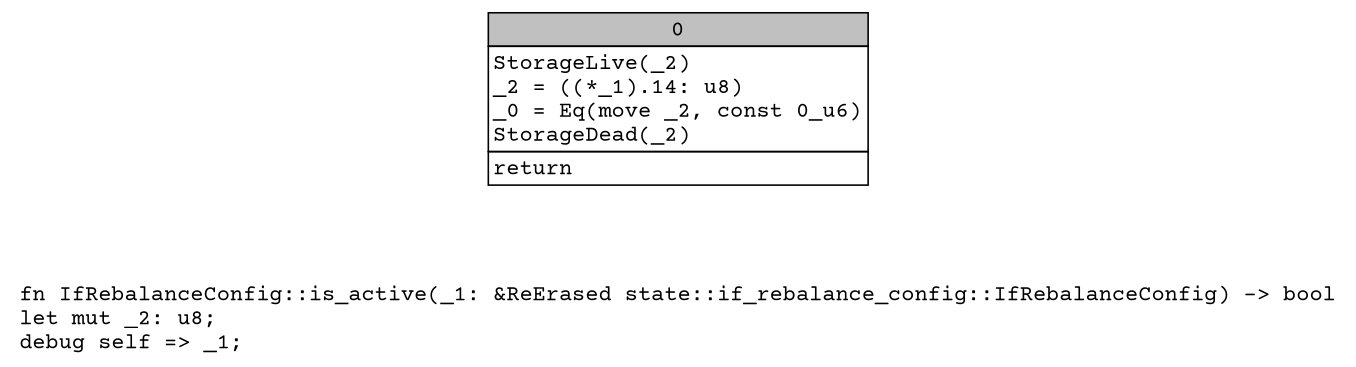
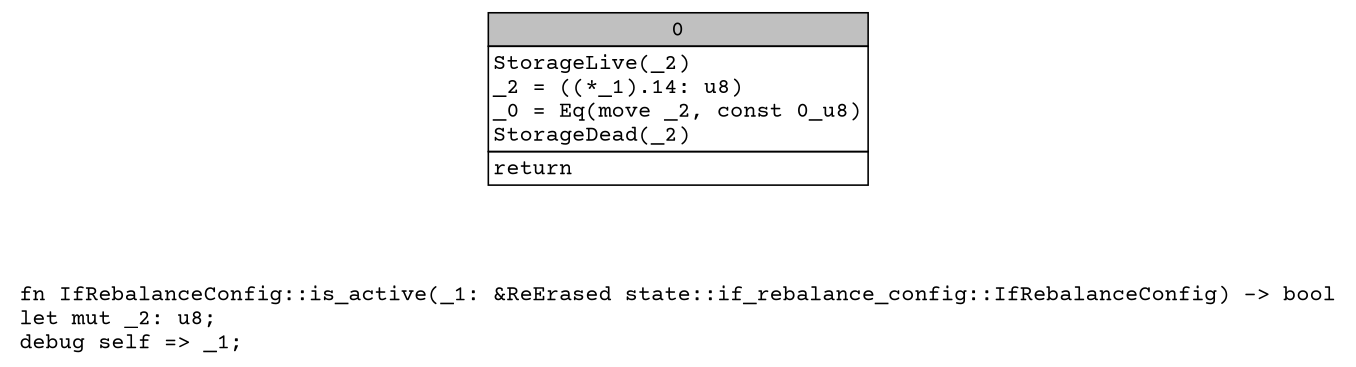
node "0": text "_0 = Eq(move _2, const 0_u6)" -> "_0 = Eq(move _2, const 0_u8)"
